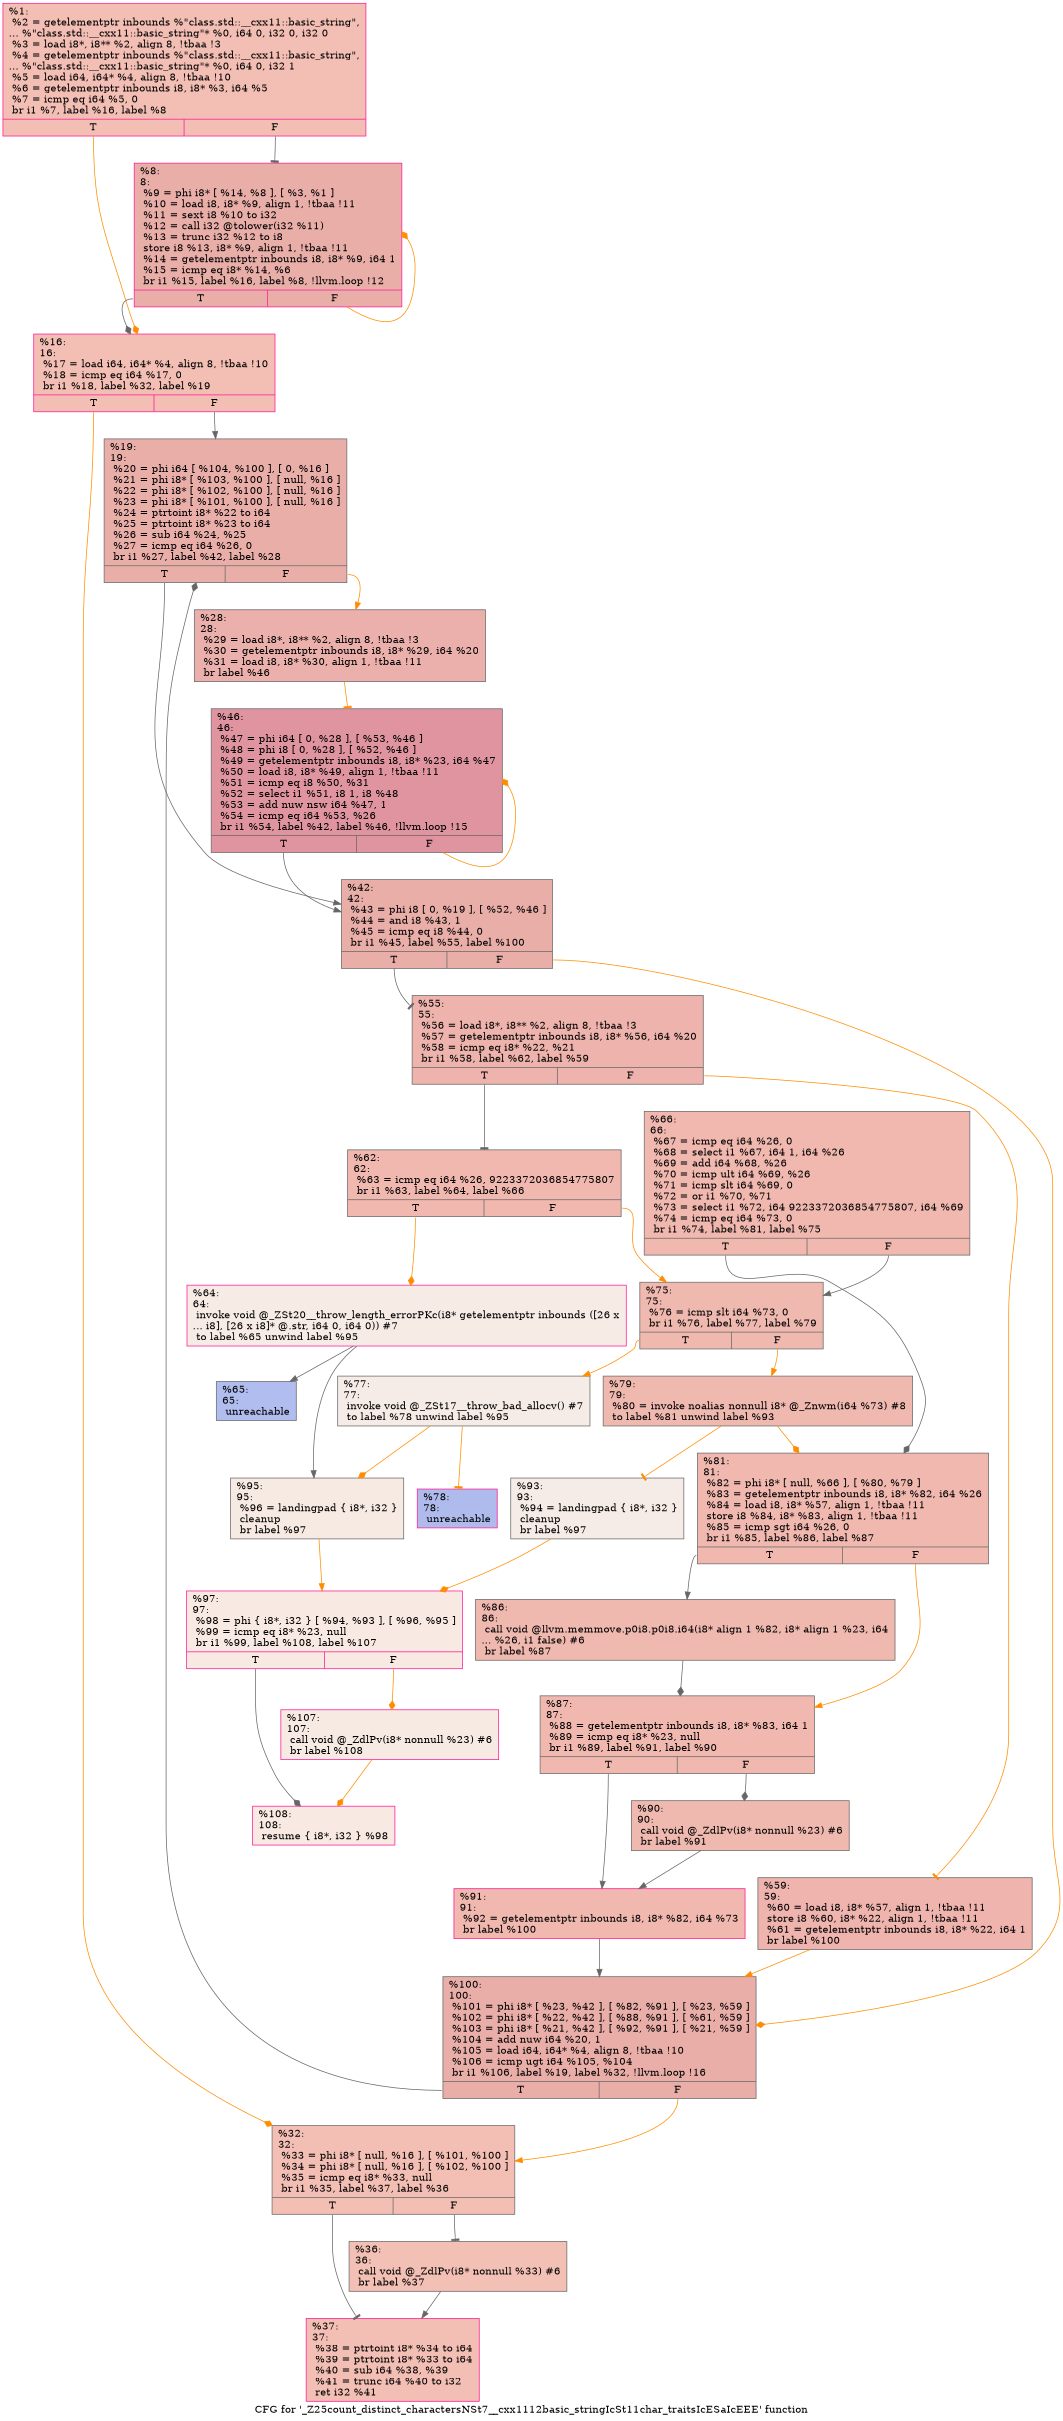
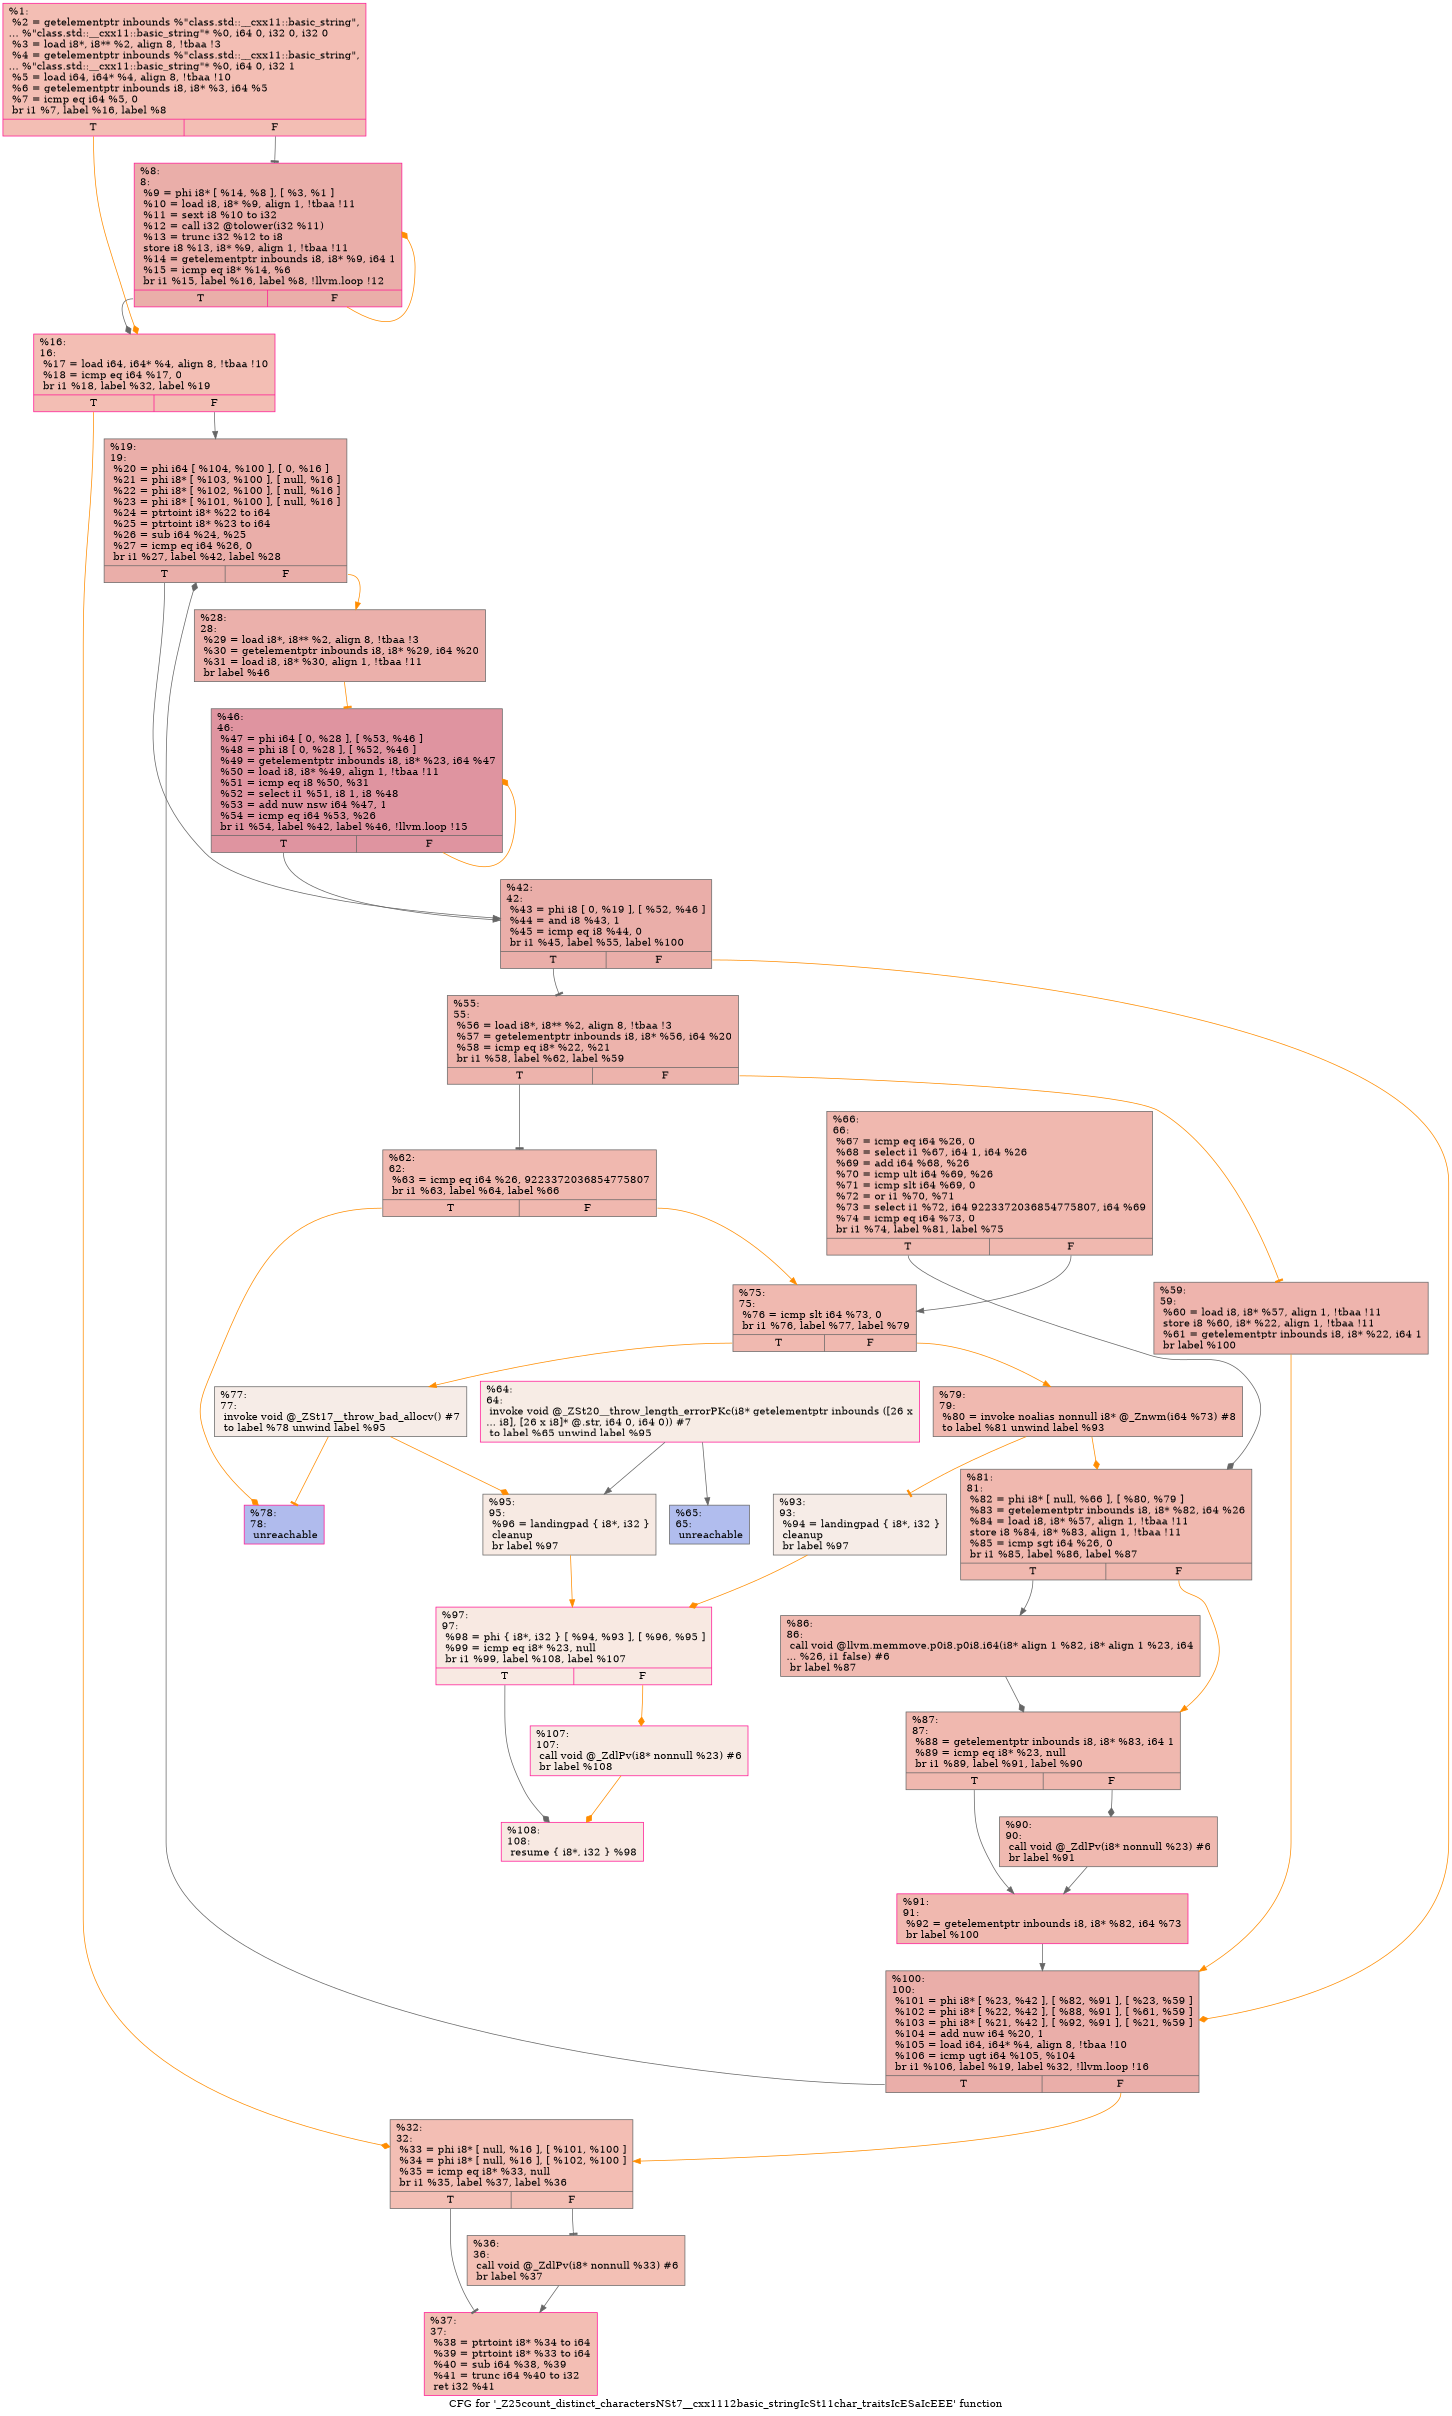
edge "%62:" -> "%64:": now "%62:" -> "%78:"
